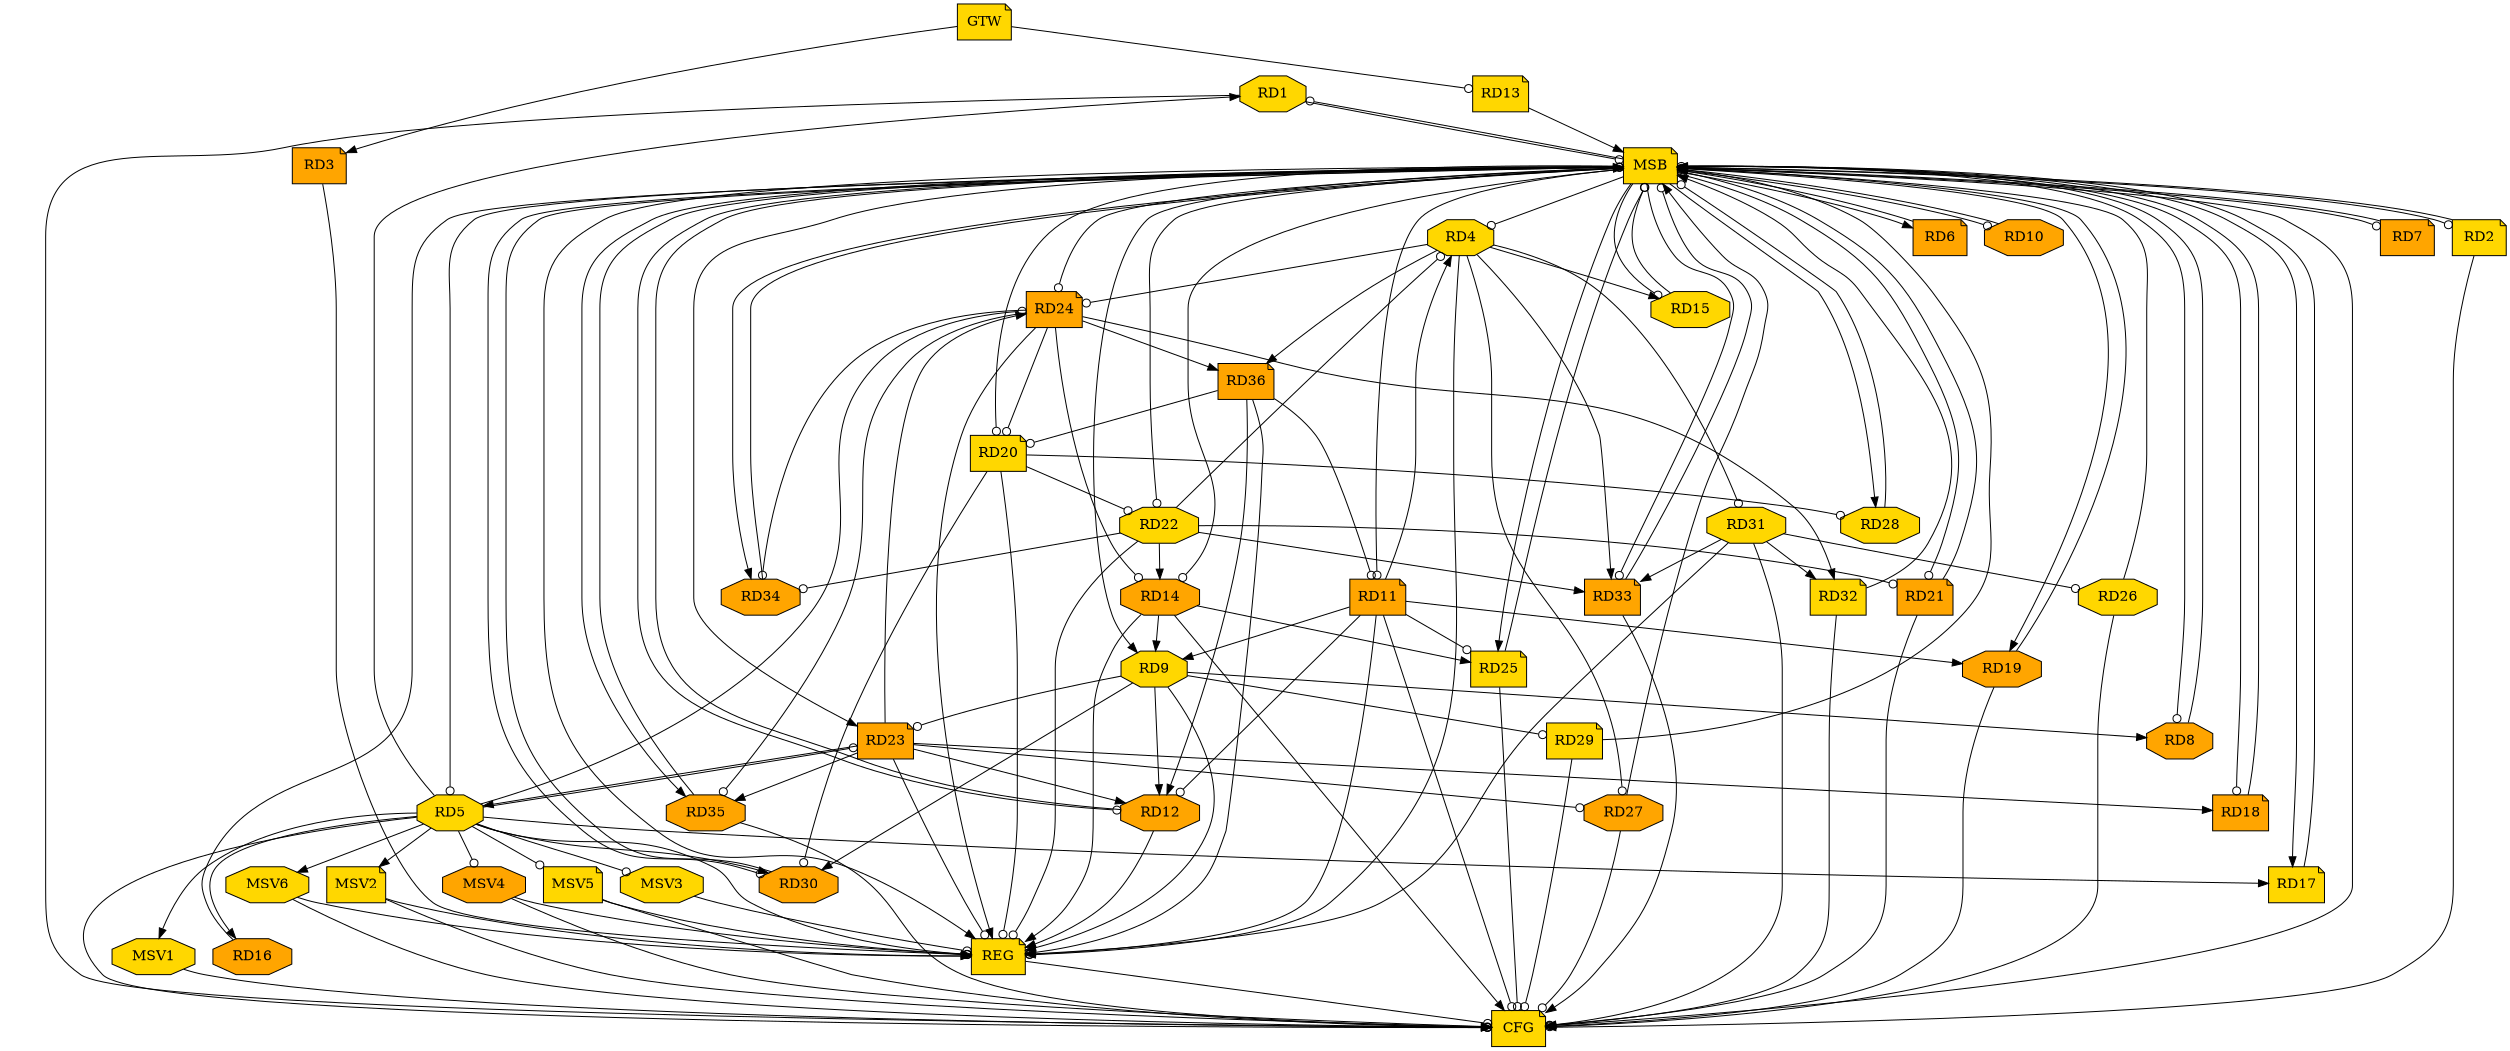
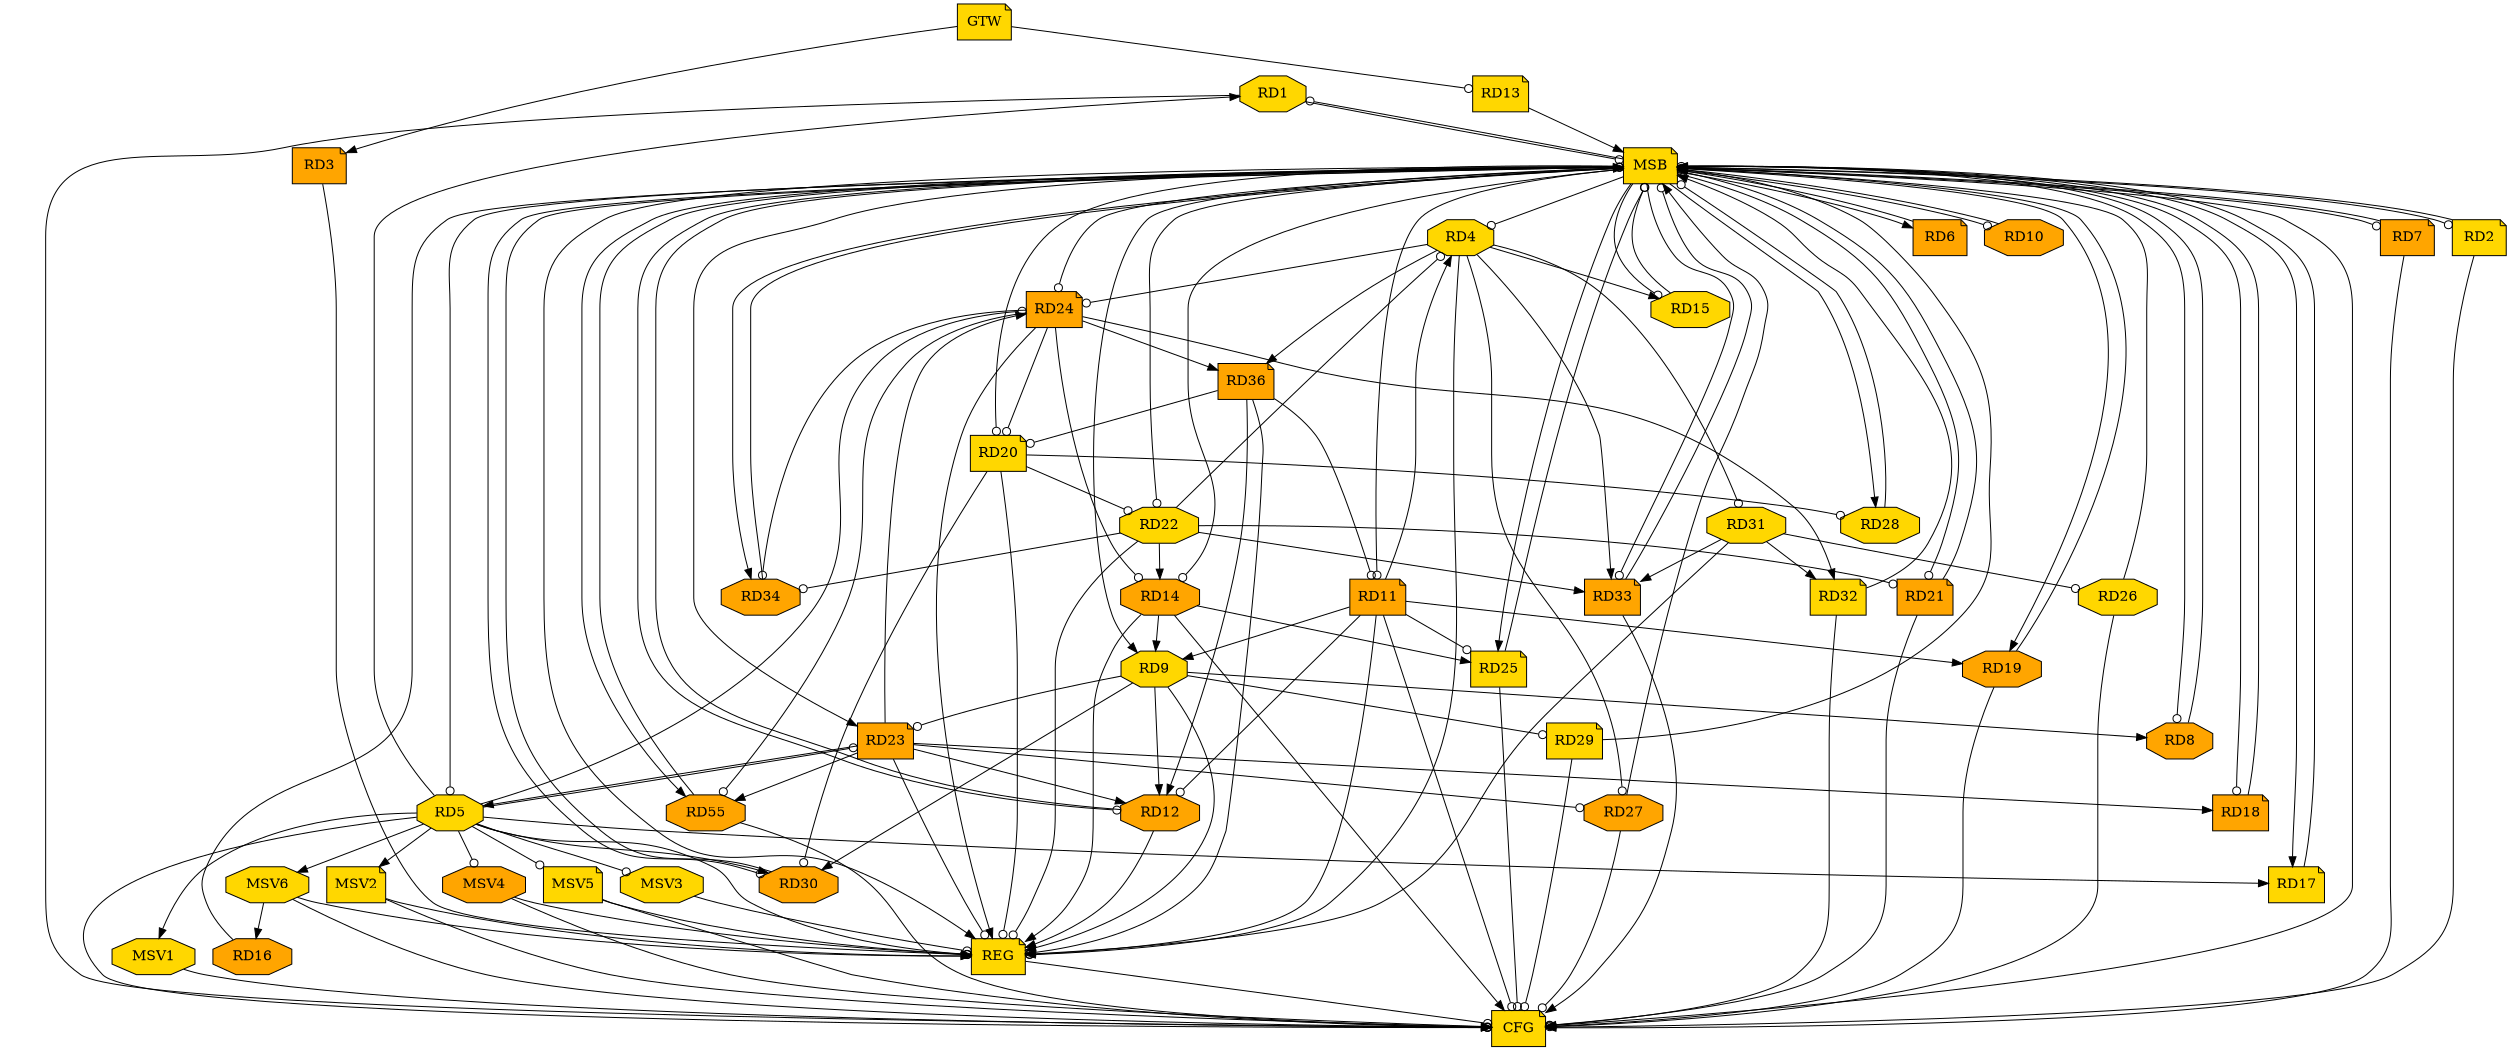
node "RD35": label "RD35" -> "RD55"
edge "RD5" -> "RD16": now "MSV6" -> "RD16"
edge "RD31" -> "CFG": now "RD7" -> "CFG"
